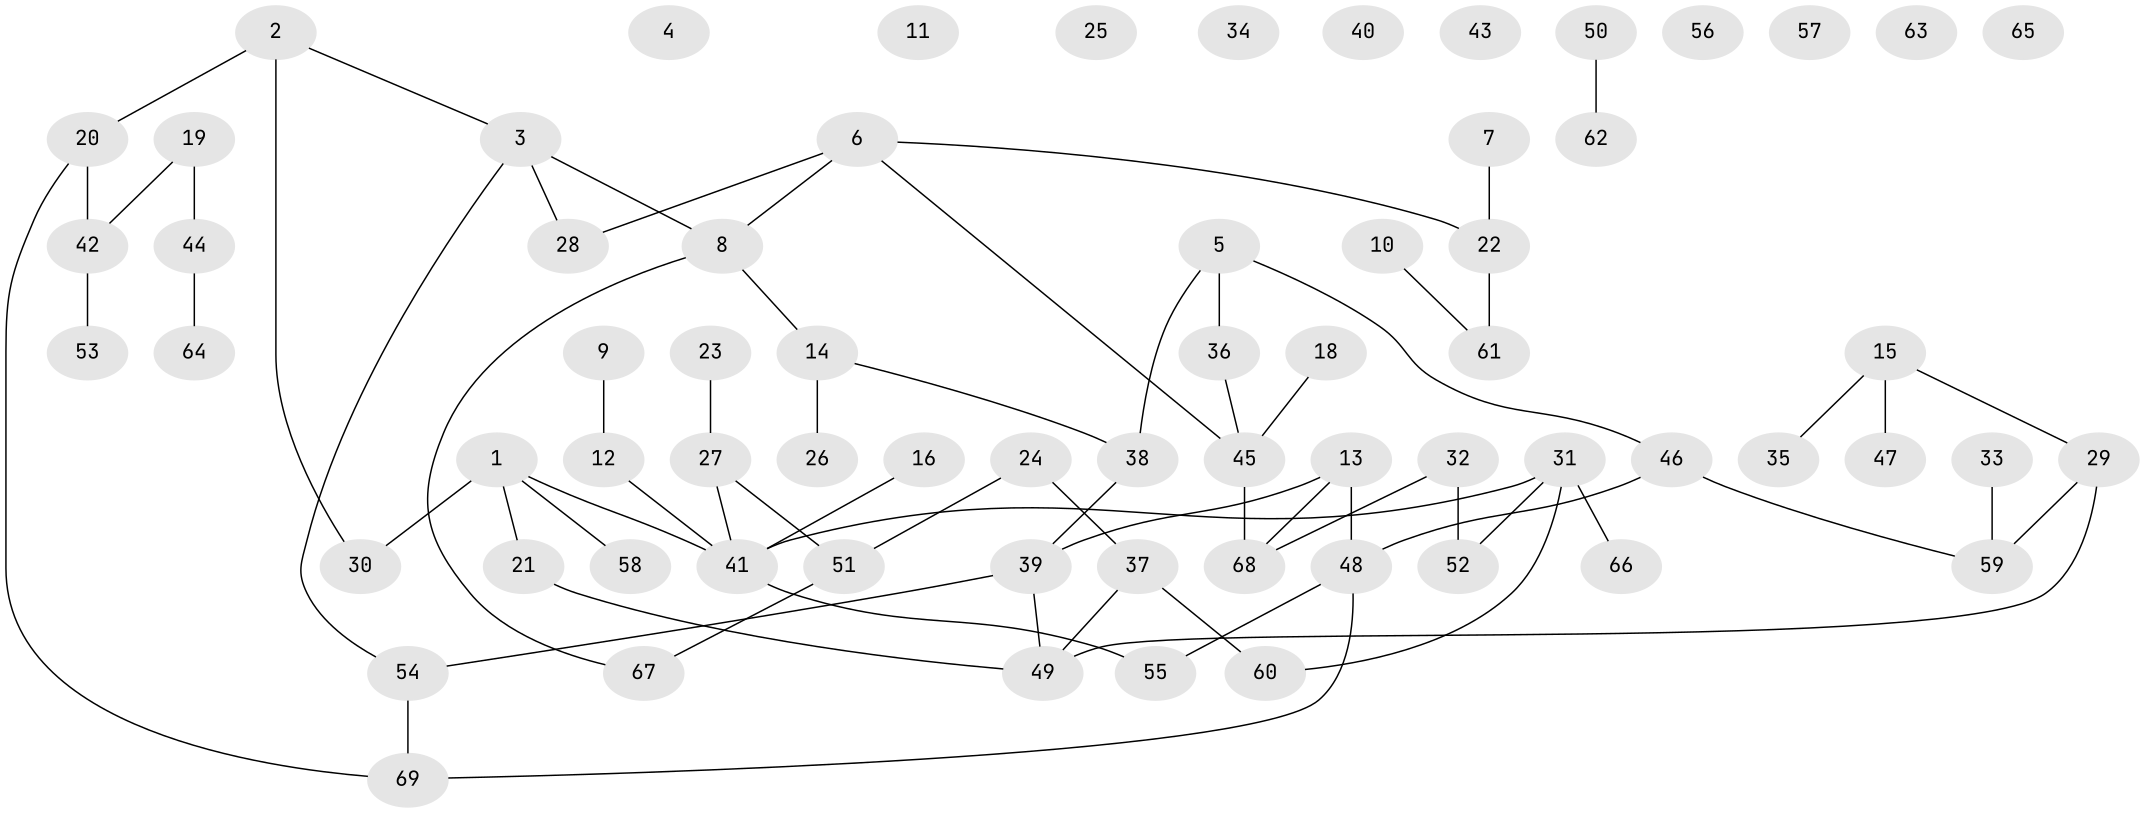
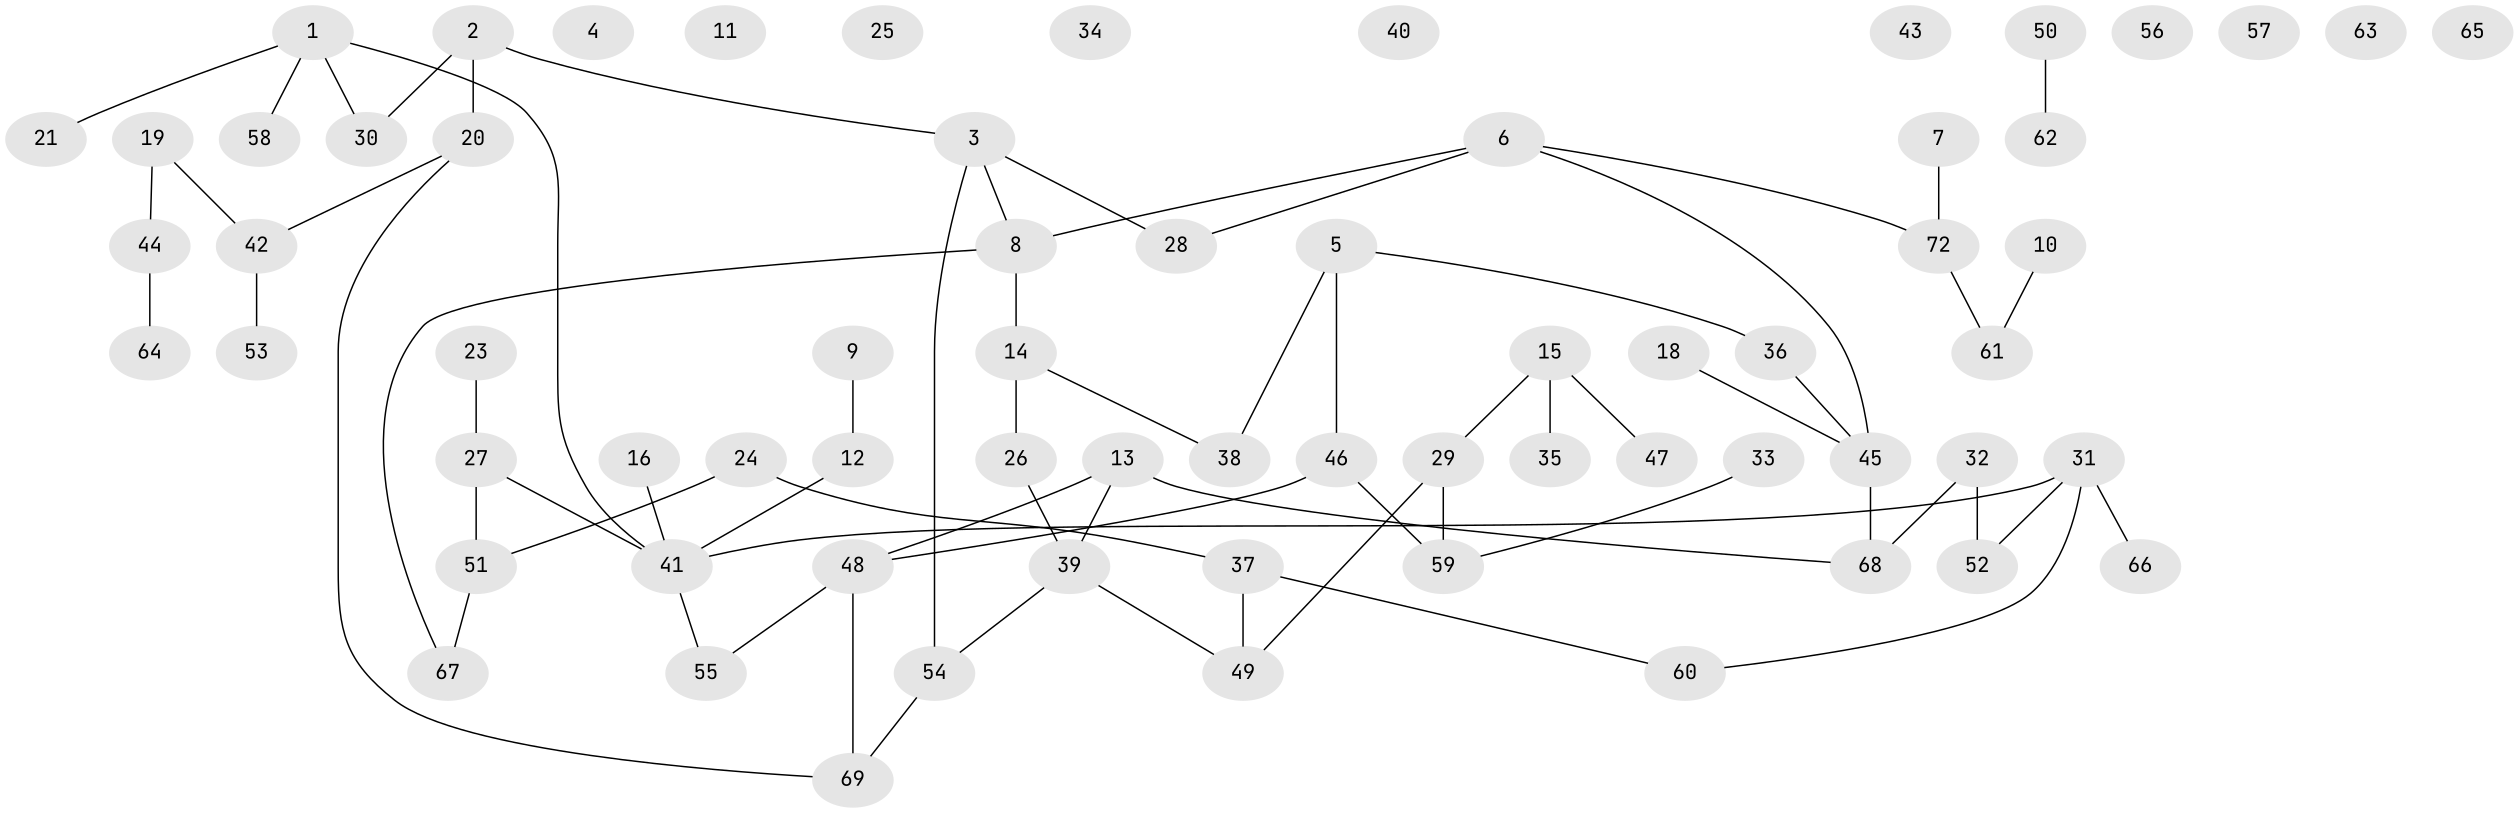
node "22": label "22" -> "72"
edge "38" -- "39": now "26" -- "39"
edge "21" -- "49": removed
